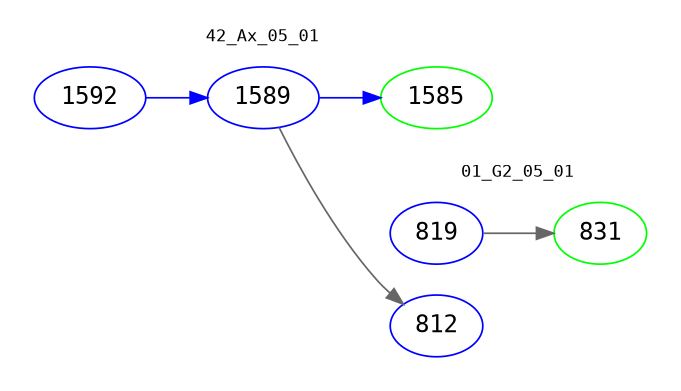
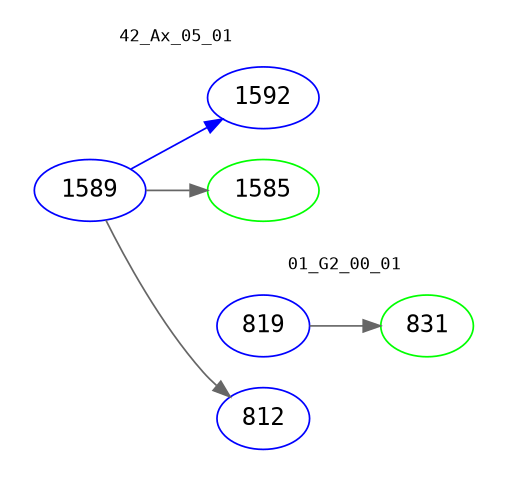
edge "1592" -> "1589": reversed
edge "1589" -> "1585": color blue -> gray40
cluster "01_G2_05_01": label "01_G2_05_01" -> "01_G2_00_01"
